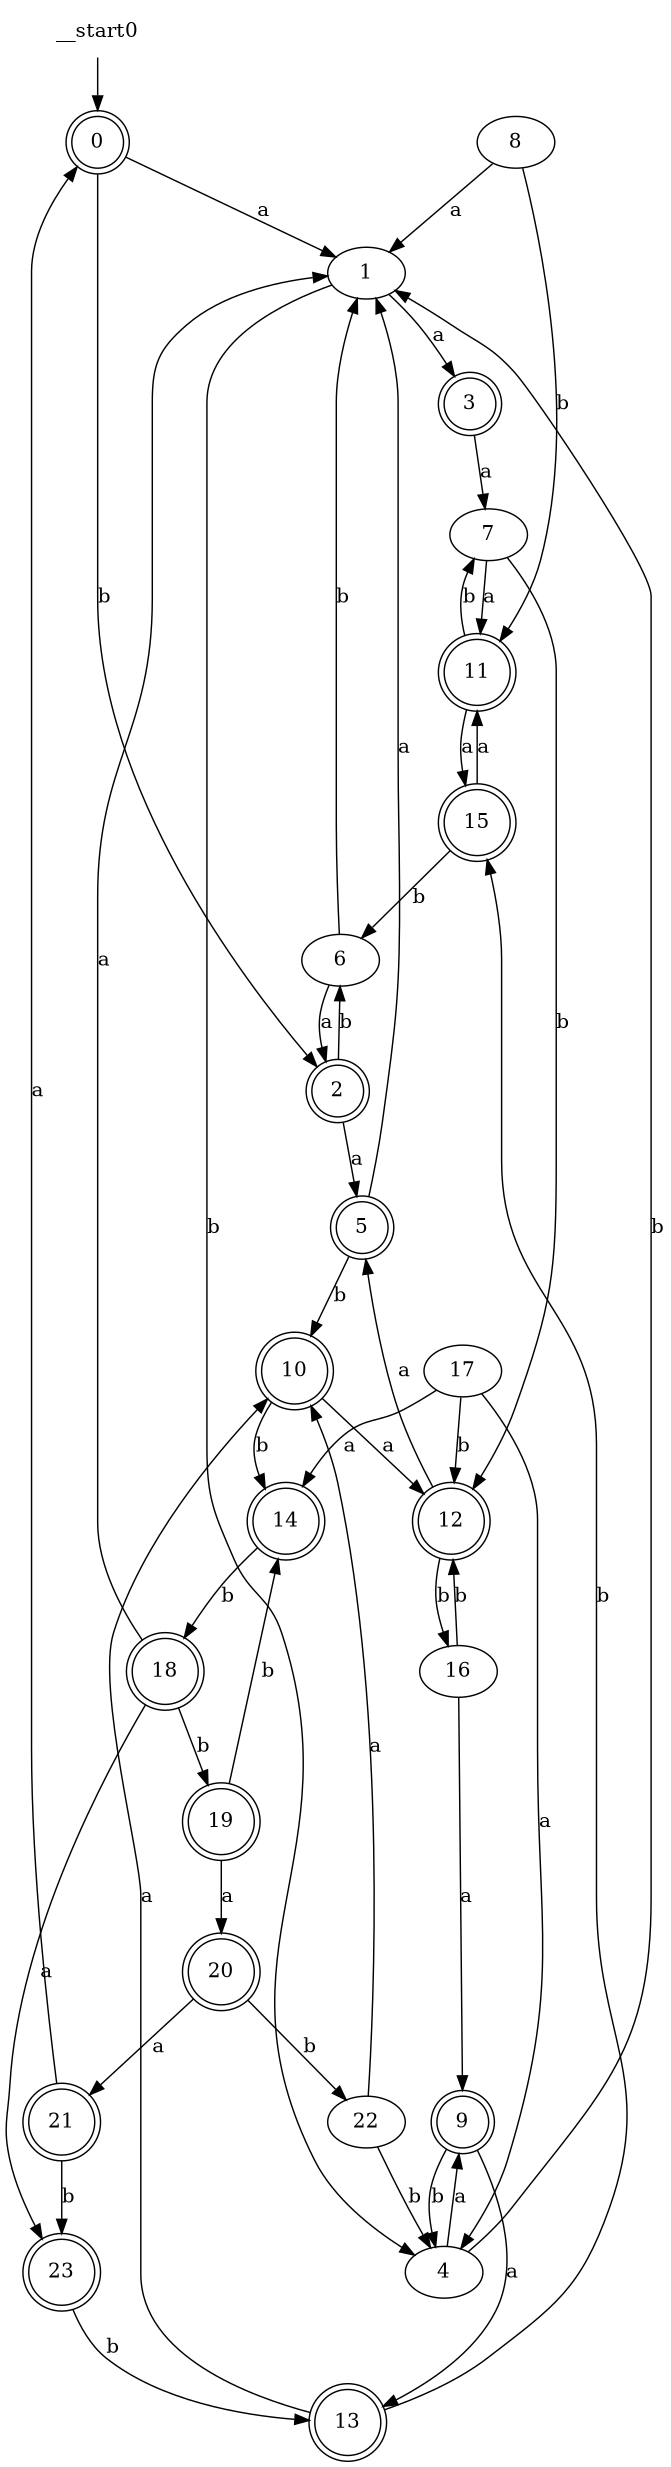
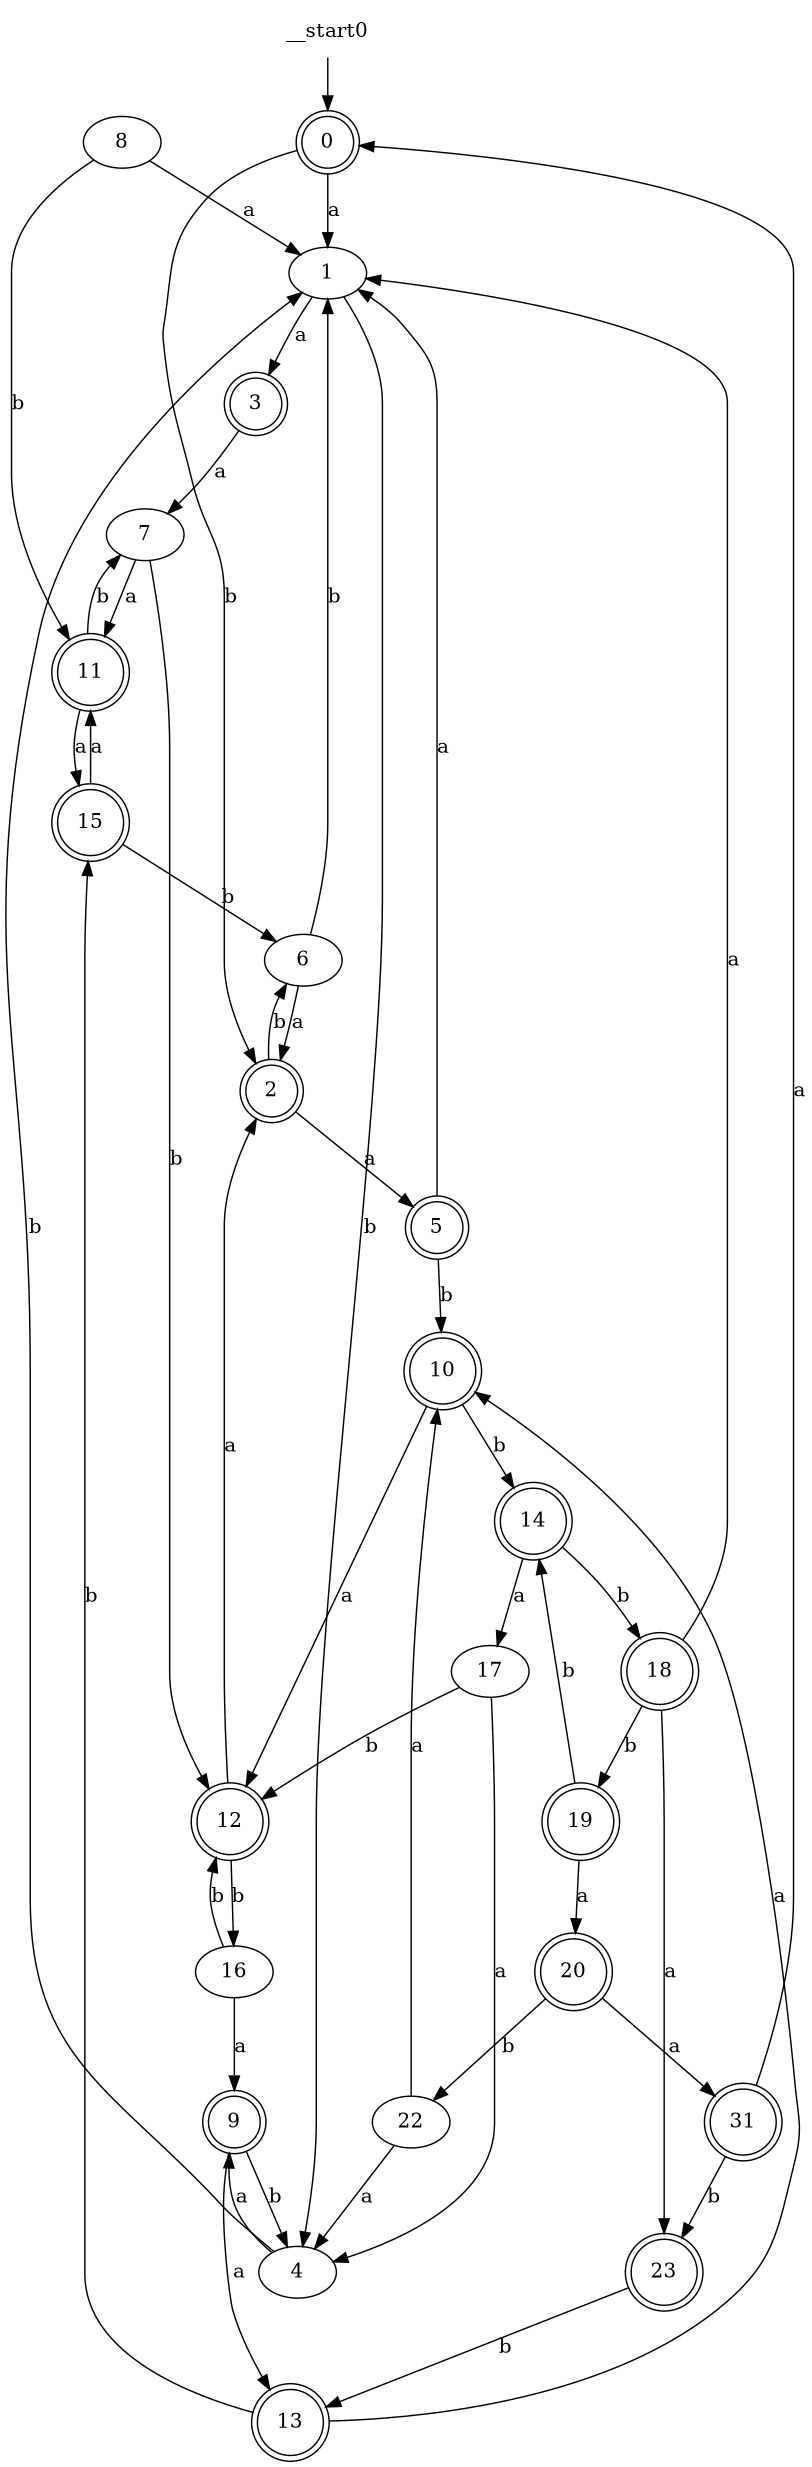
edge "12" -> "5": now "12" -> "2"
edge "17" -> "14": reversed
node "21": label "21" -> "31"
edge "22" -> "4": label "b" -> "a"
